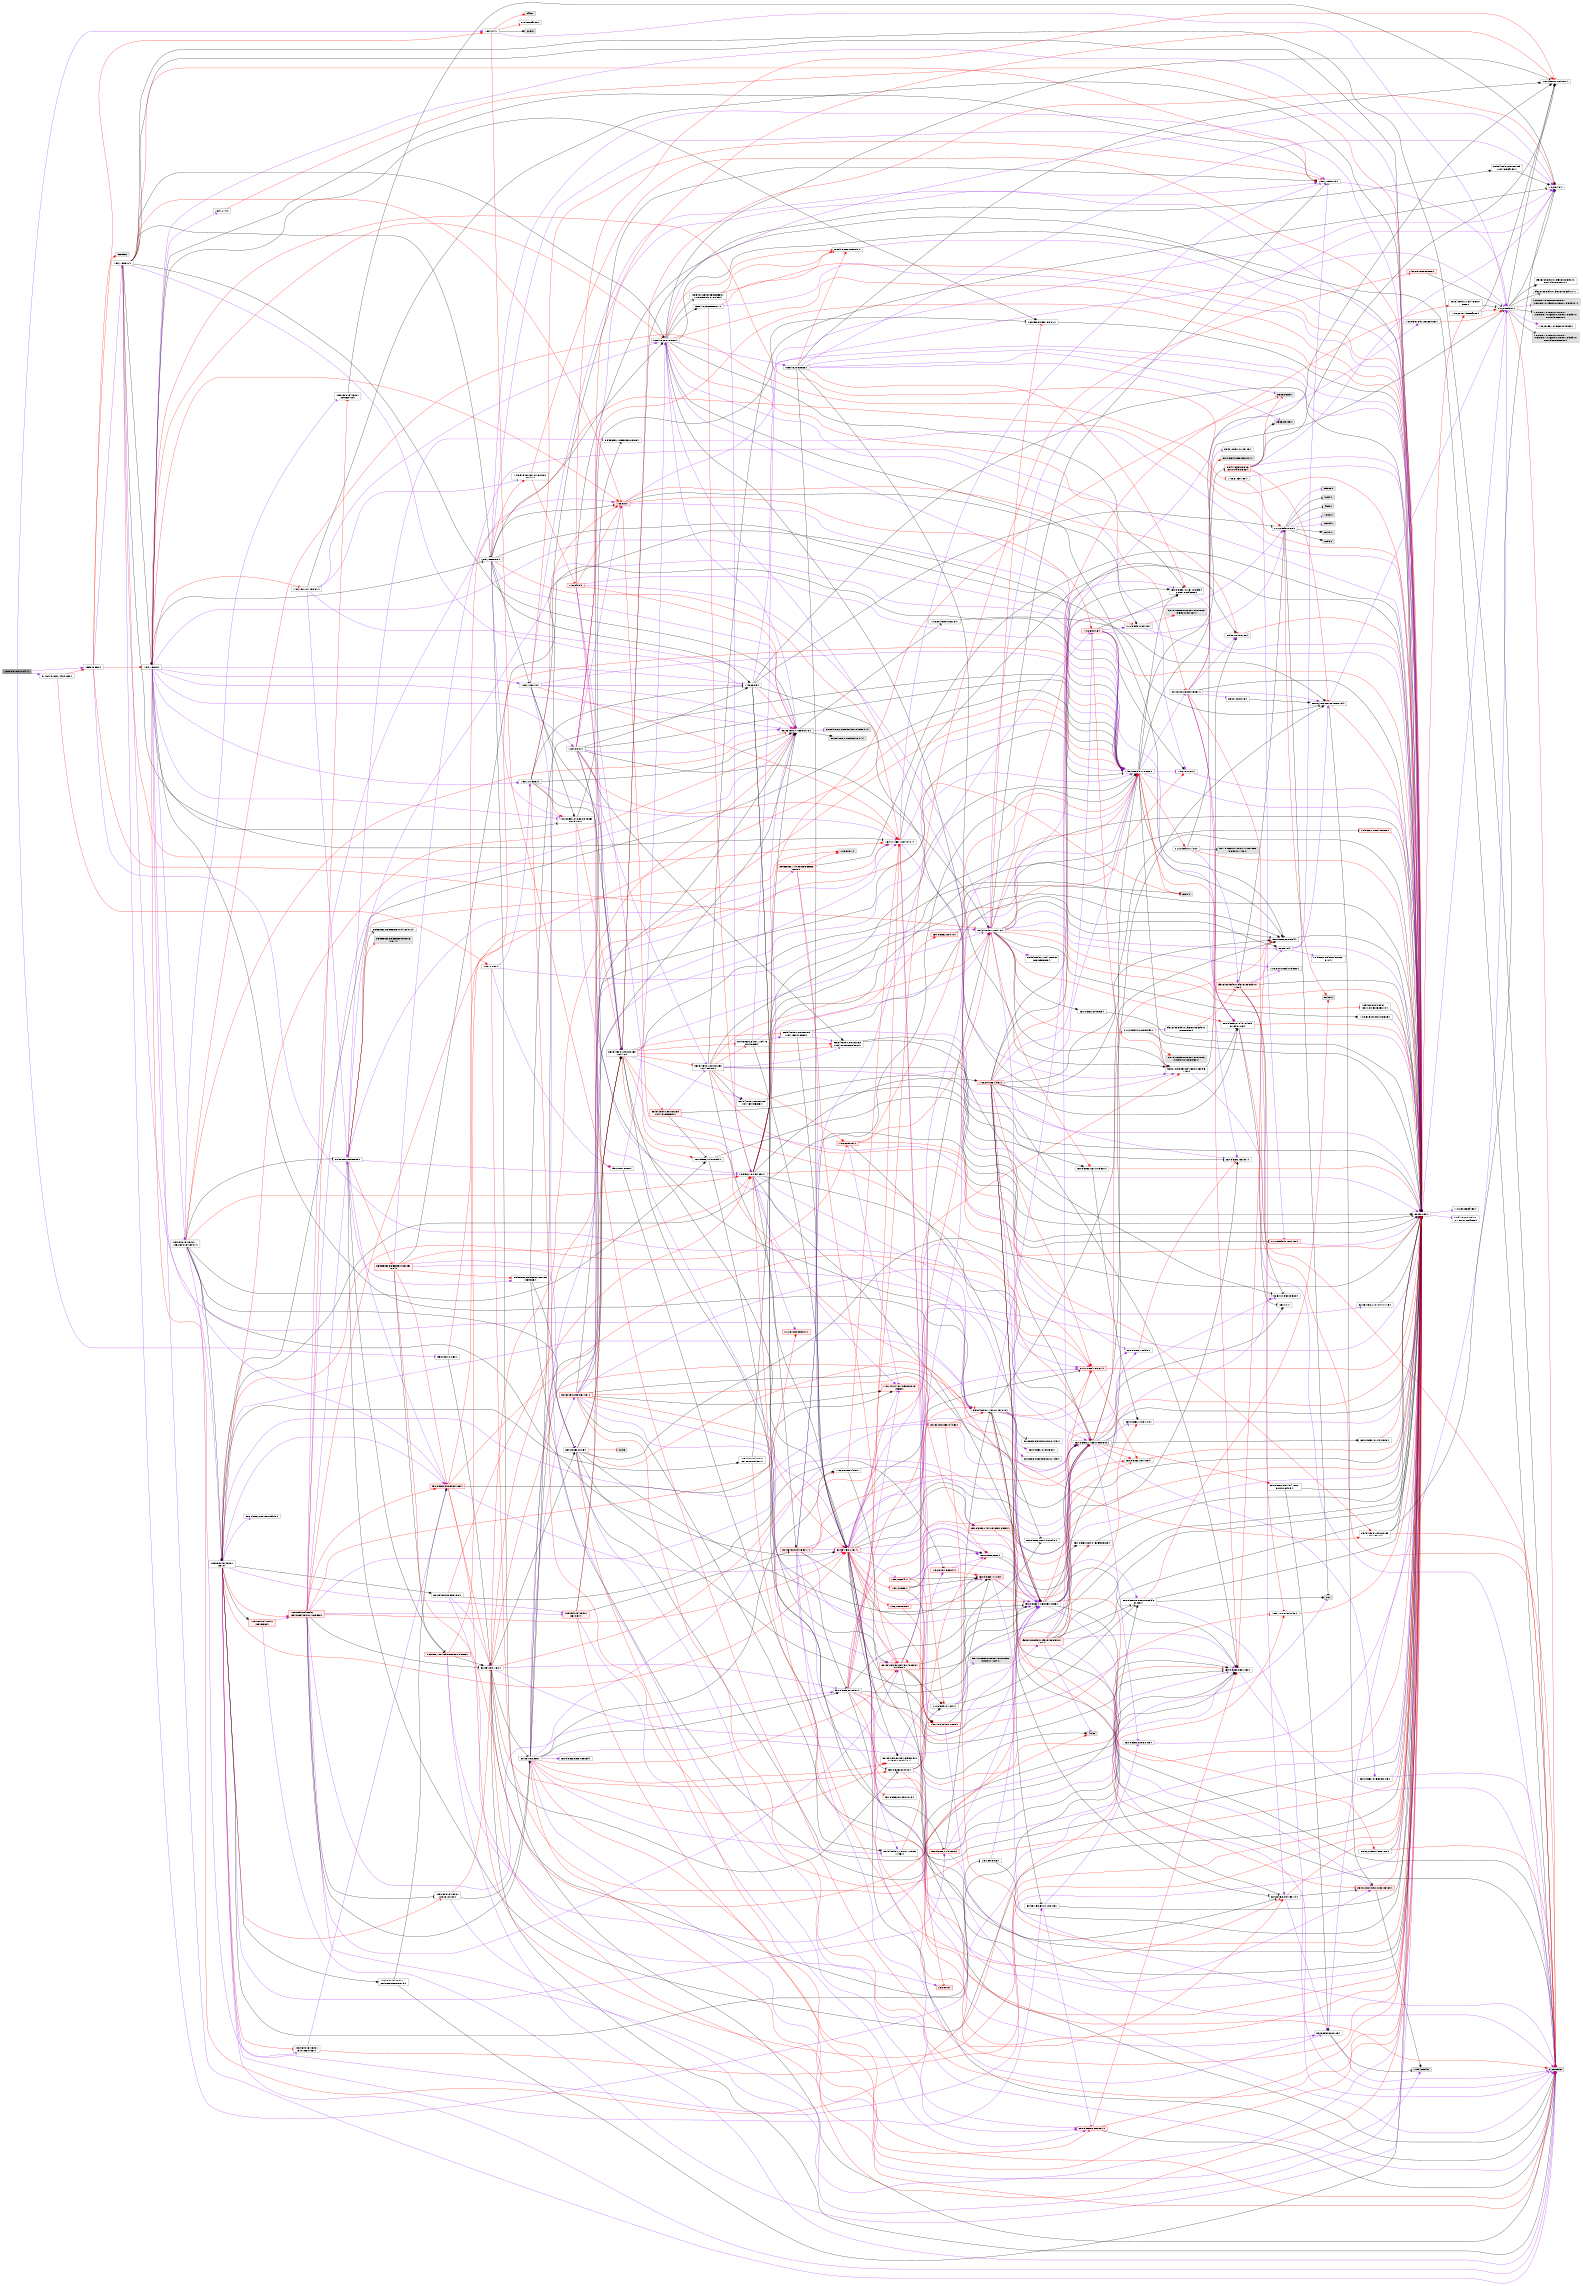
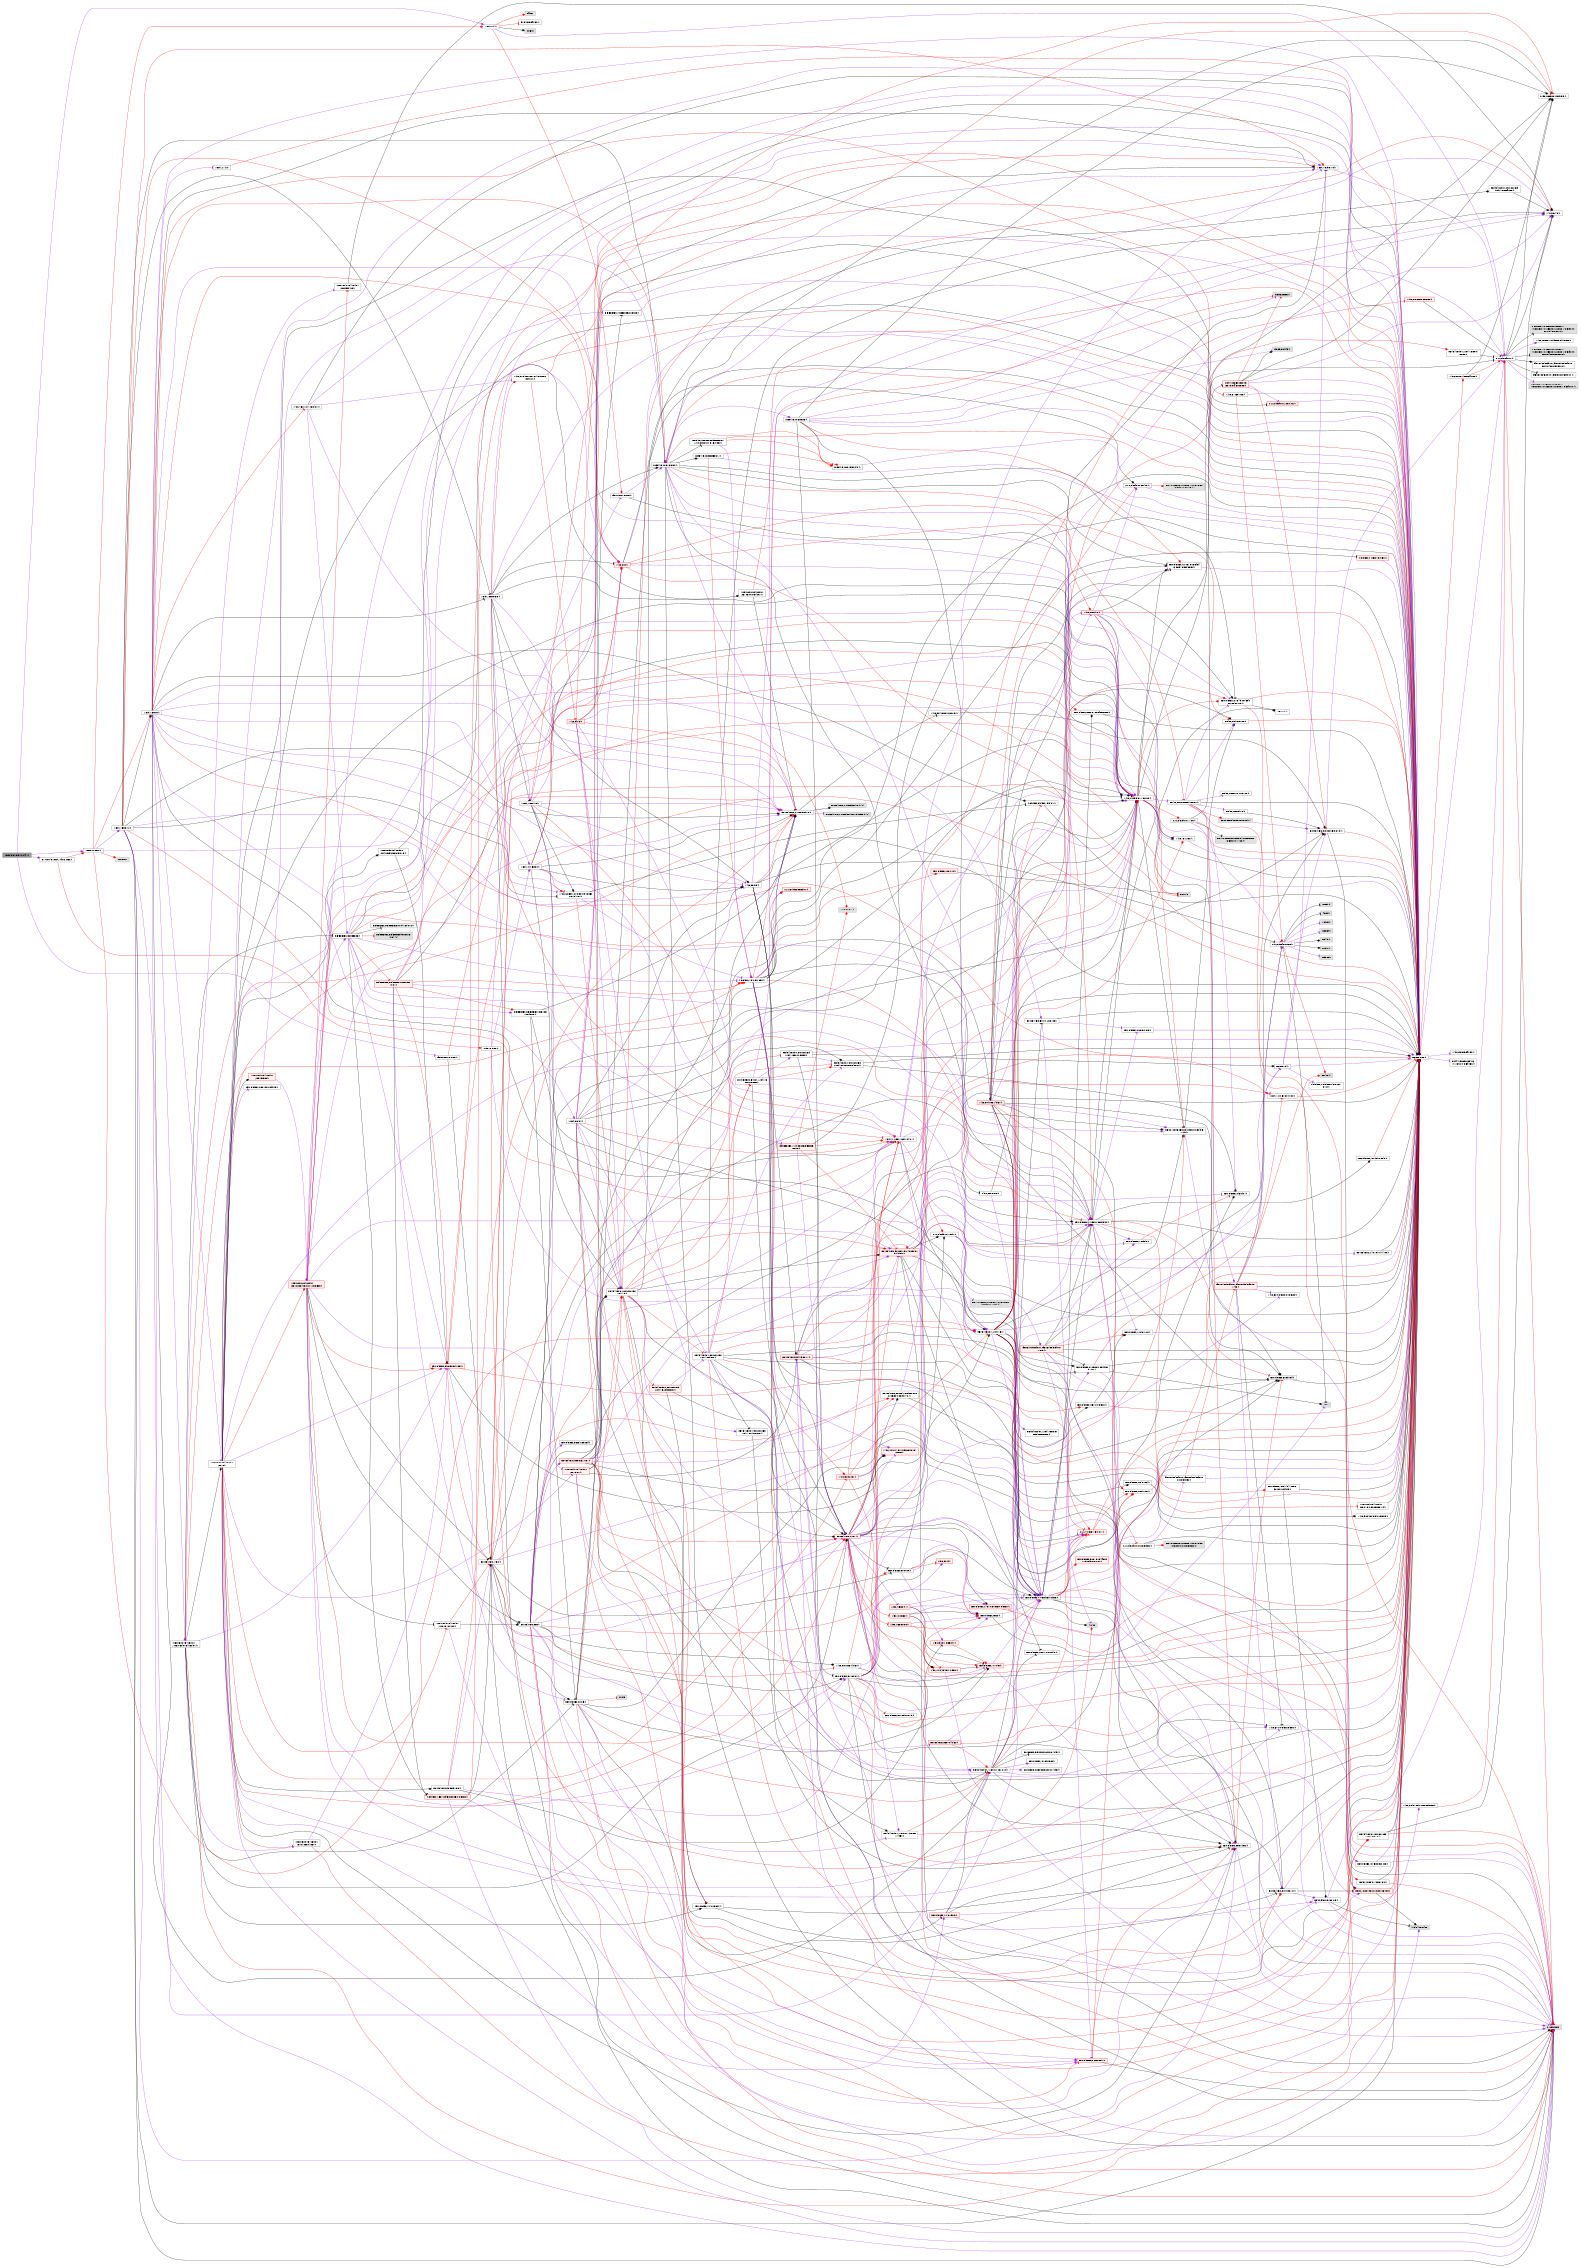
edge "String/FormatStringSan.h" -> "Containers/ContainersFwd.h": now "FormatStringSanErrors.inl" -> "Containers/ContainersFwd.h"
node "Templates/CopyQualifiers AndRefsFromTo.h": added
edge "Algo/IsHeap.h" -> "Templates/Invoke.h": color black -> red
